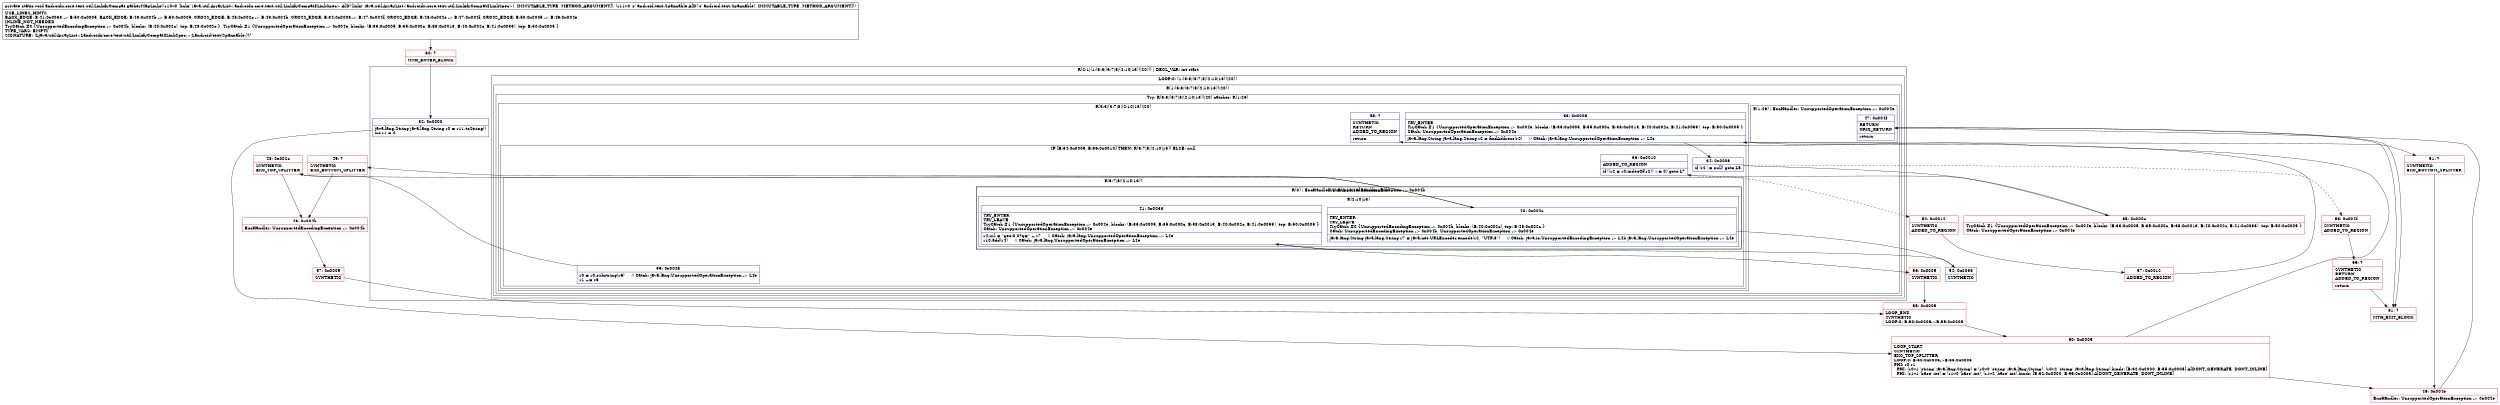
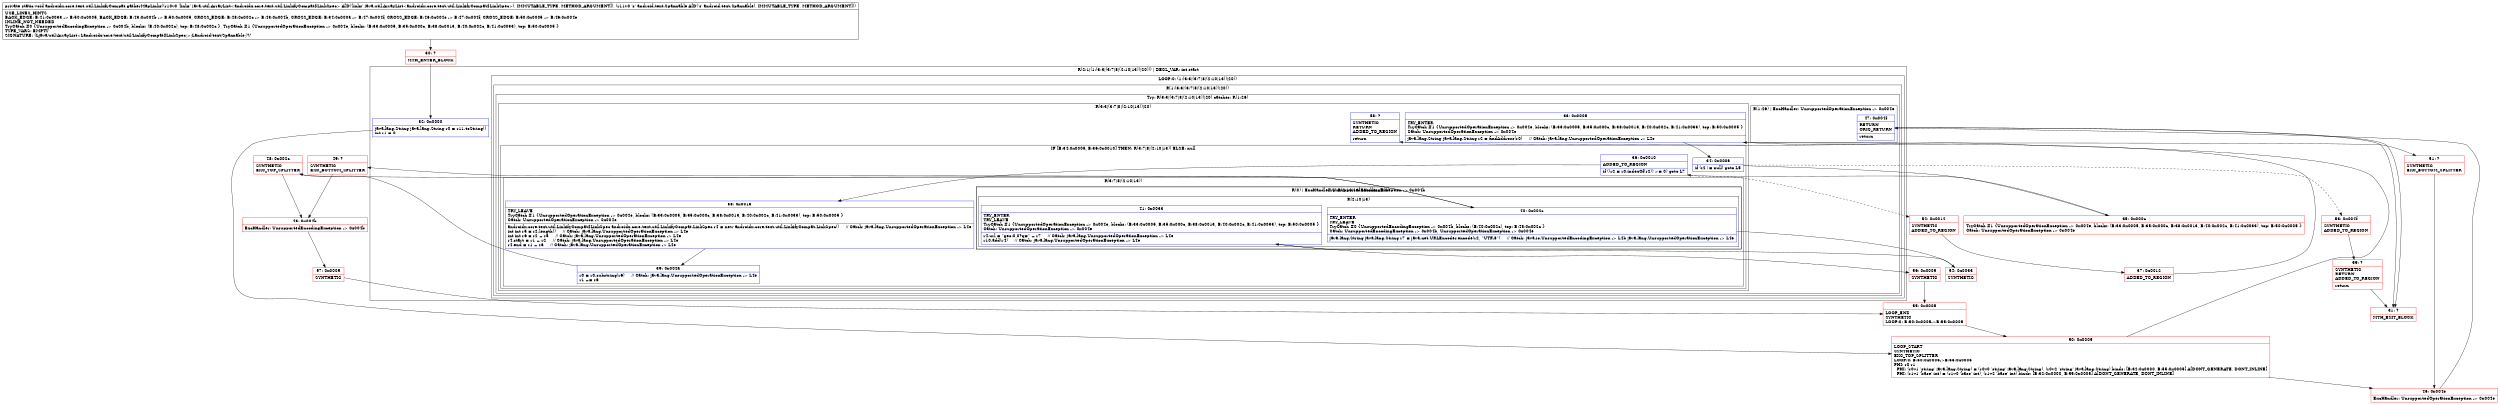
node "38: 0x0013": added
node "54: 0x0033": color blue -> red
